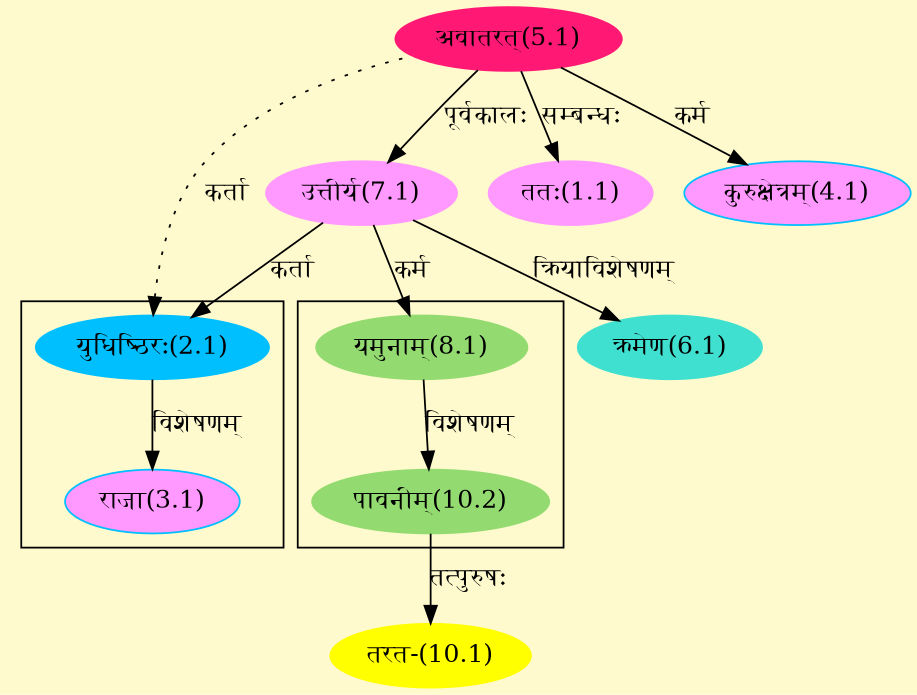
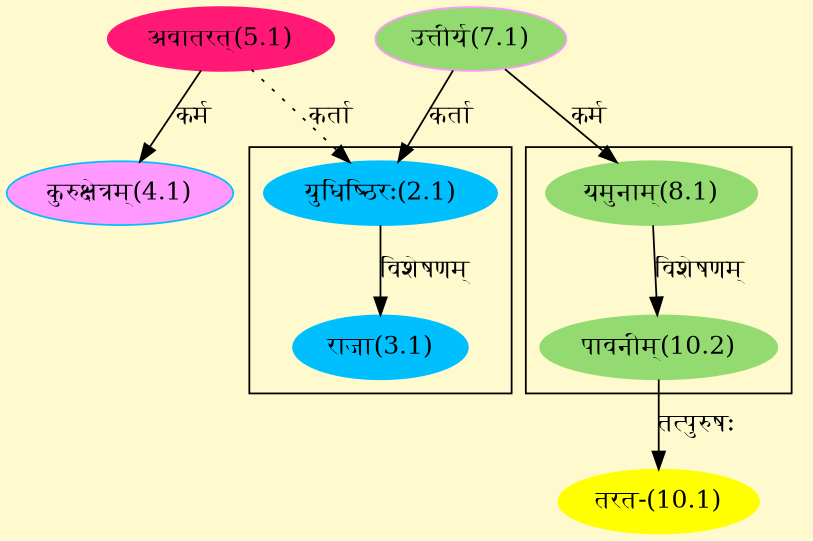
edge "अवातरत्(5.1)" -> "उत्तीर्य(7.1)": removed, label "पूर्वकालः"
node "उत्तीर्य(7.1)": fillcolor #ff99ff -> #93db70
node "ततः(1.1)": removed
node "क्रमेण(6.1)": removed
node "राजा(3.1)": fillcolor #ff99ff -> #00bfff
